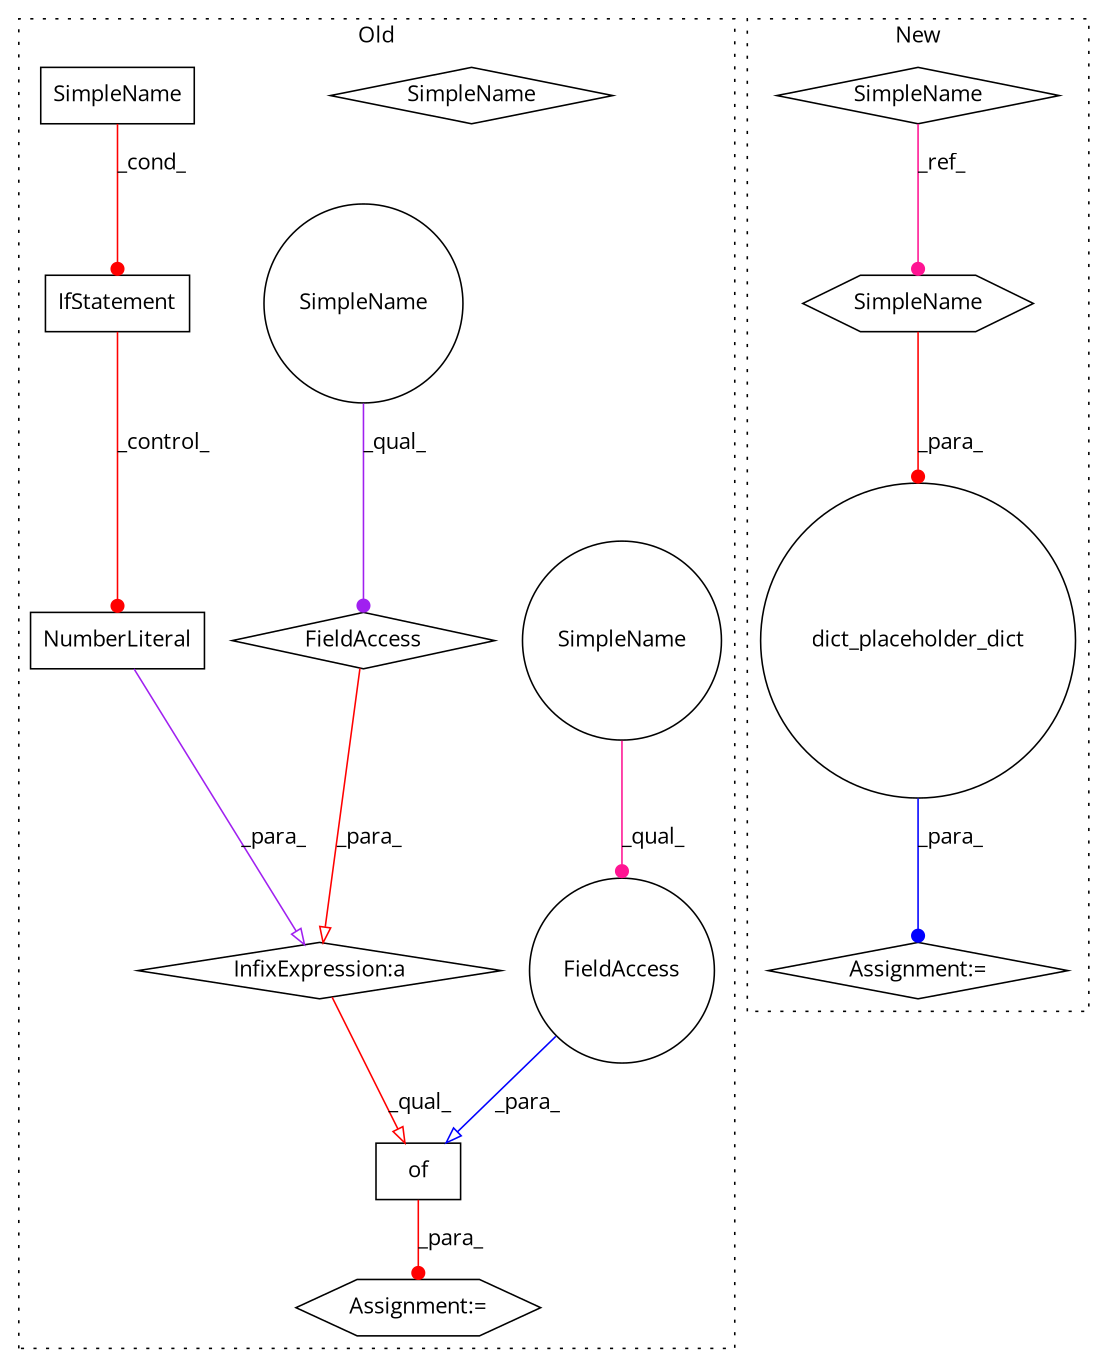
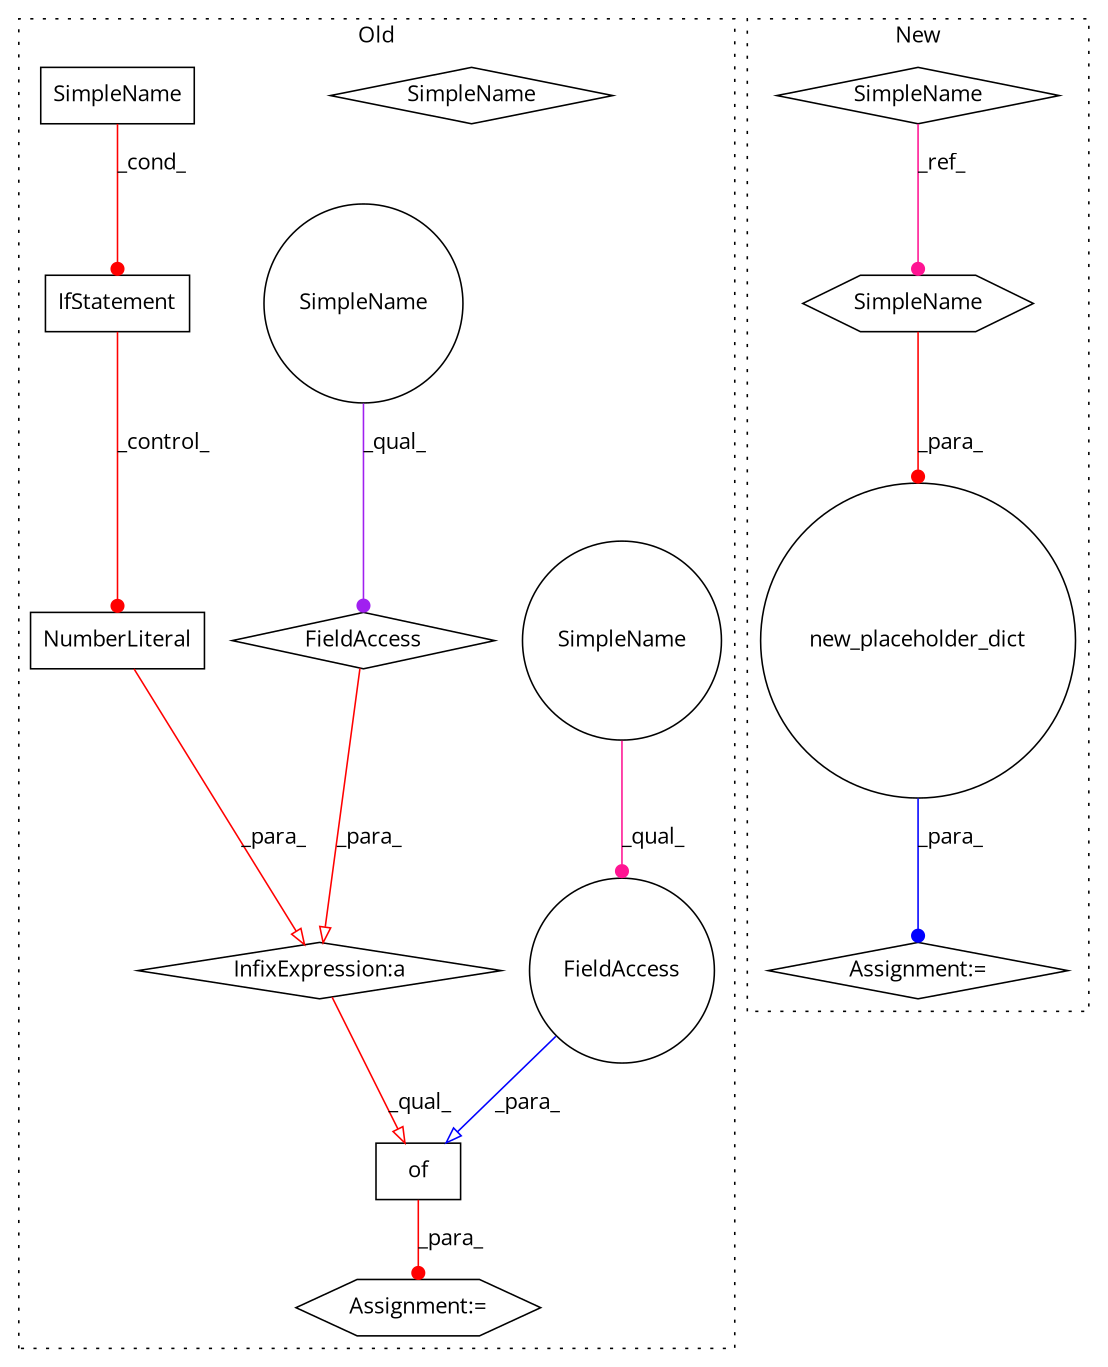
node "dict_placeholder_dict": label "dict_placeholder_dict" -> "new_placeholder_dict"
edge "NumberLiteral" -> "InfixExpression:a": color purple -> red
